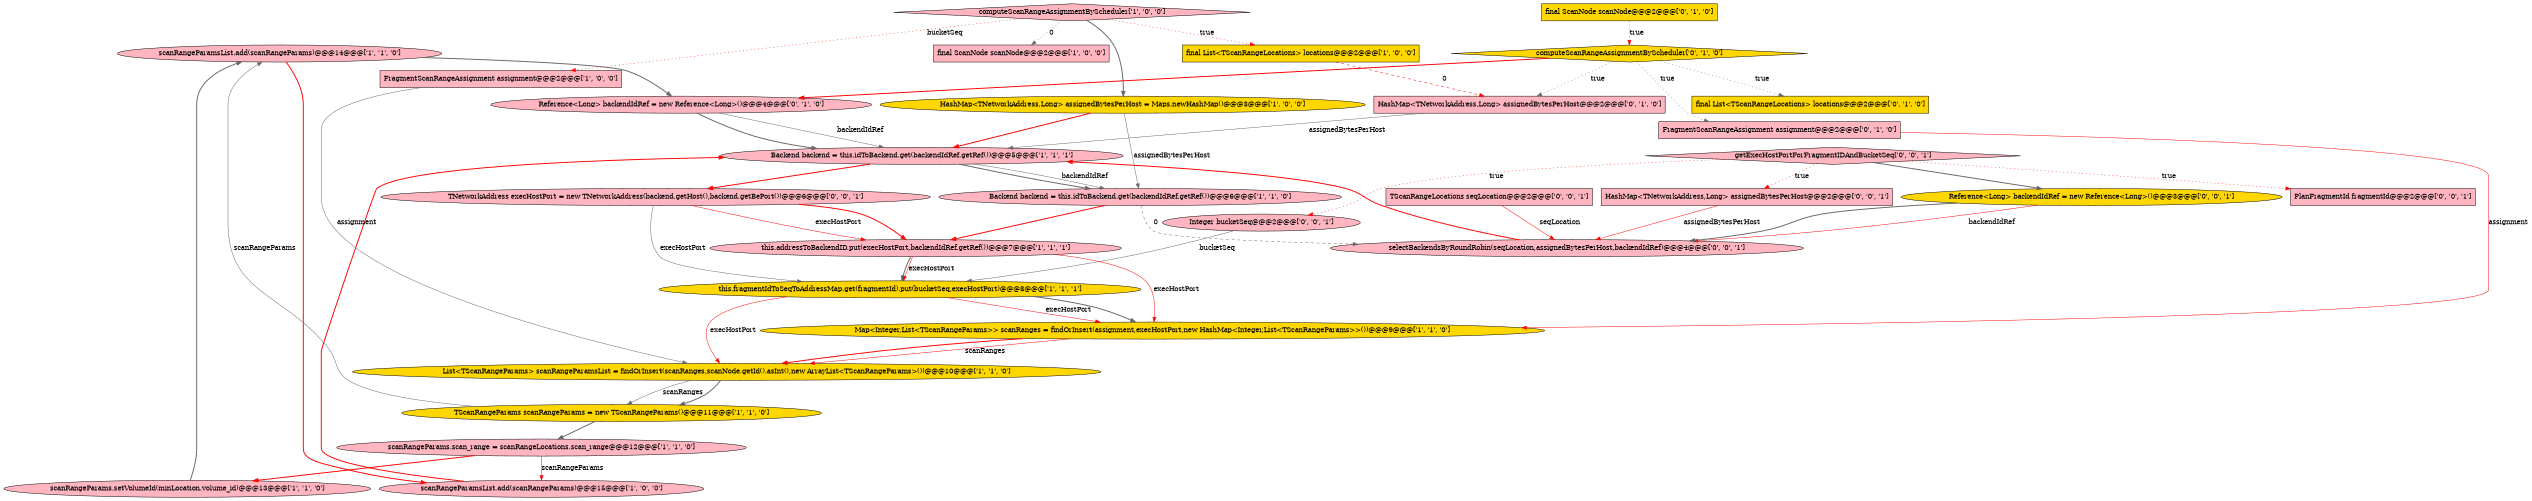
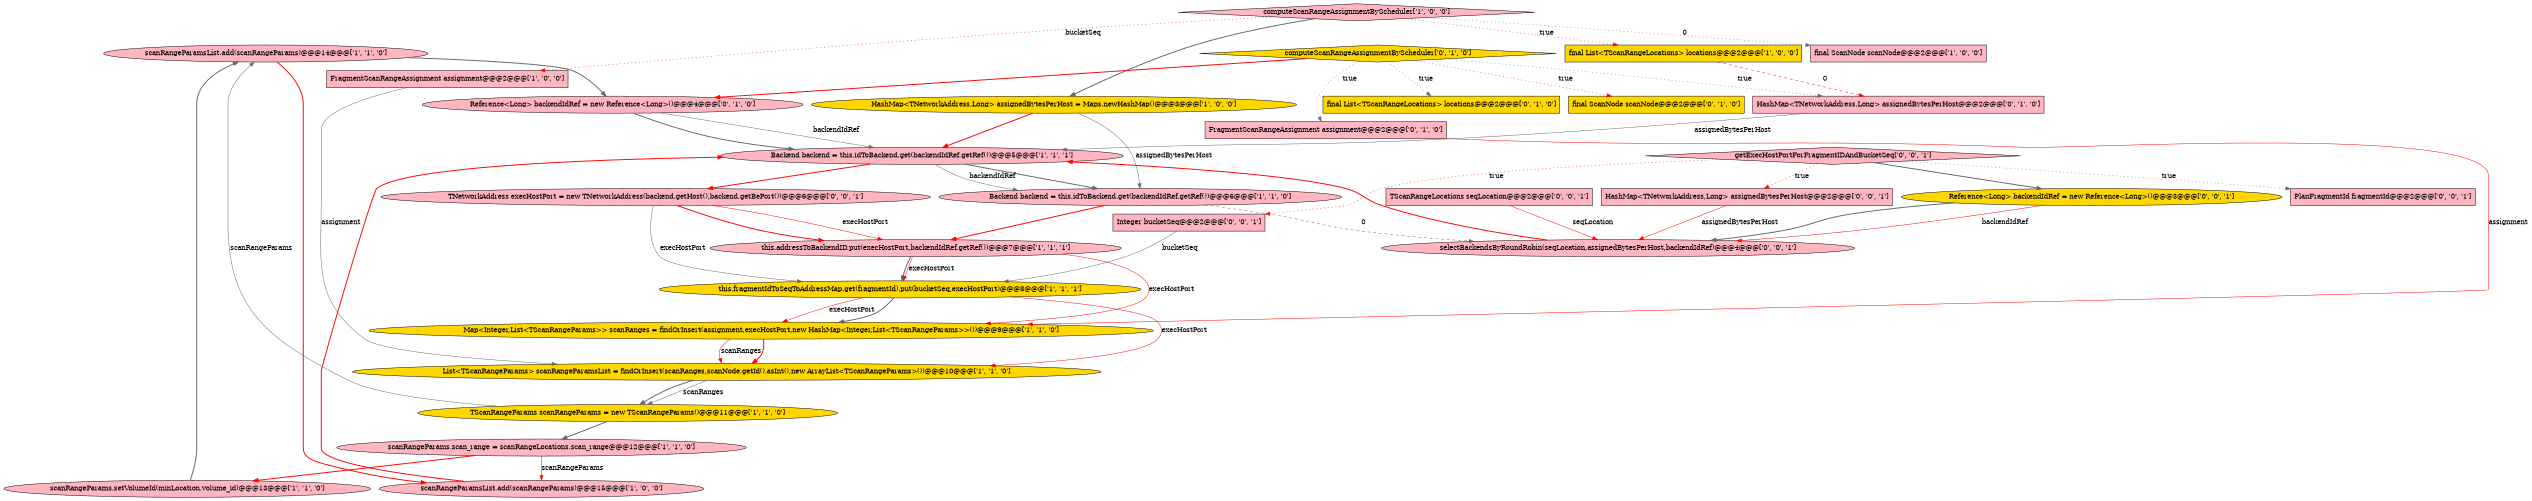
edge "final ScanNode scanNode@@@2@@@['0', '1', '0']" -> "computeScanRangeAssignmentByScheduler['0', '1', '0']": reversed
edge "getExecHostPortForFragmentIDAndBucketSeq['0', '0', '1']" -> "PlanFragmentId fragmentId@@@2@@@['0', '0', '1']": color red -> gray40
node "Integer bucketSeq@@@2@@@['0', '0', '1']": shape ellipse -> box
